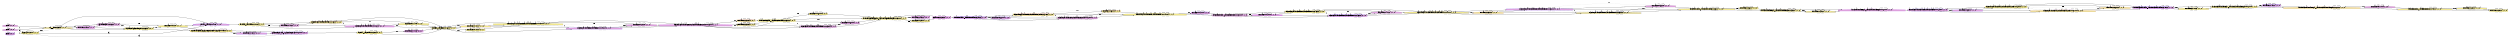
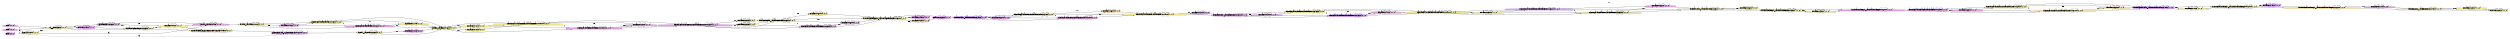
edge "obj == this@@@3@@@['1', '1', '1']" -> "Axis that = (Axis)obj@@@9@@@['1', '1', '0']": now "!(obj instanceof Axis)@@@6@@@['1', '1', '0']" -> "Axis that = (Axis)obj@@@9@@@['1', '1', '0']"
node "return false@@@10@@@['0', '0', '1']": removed
